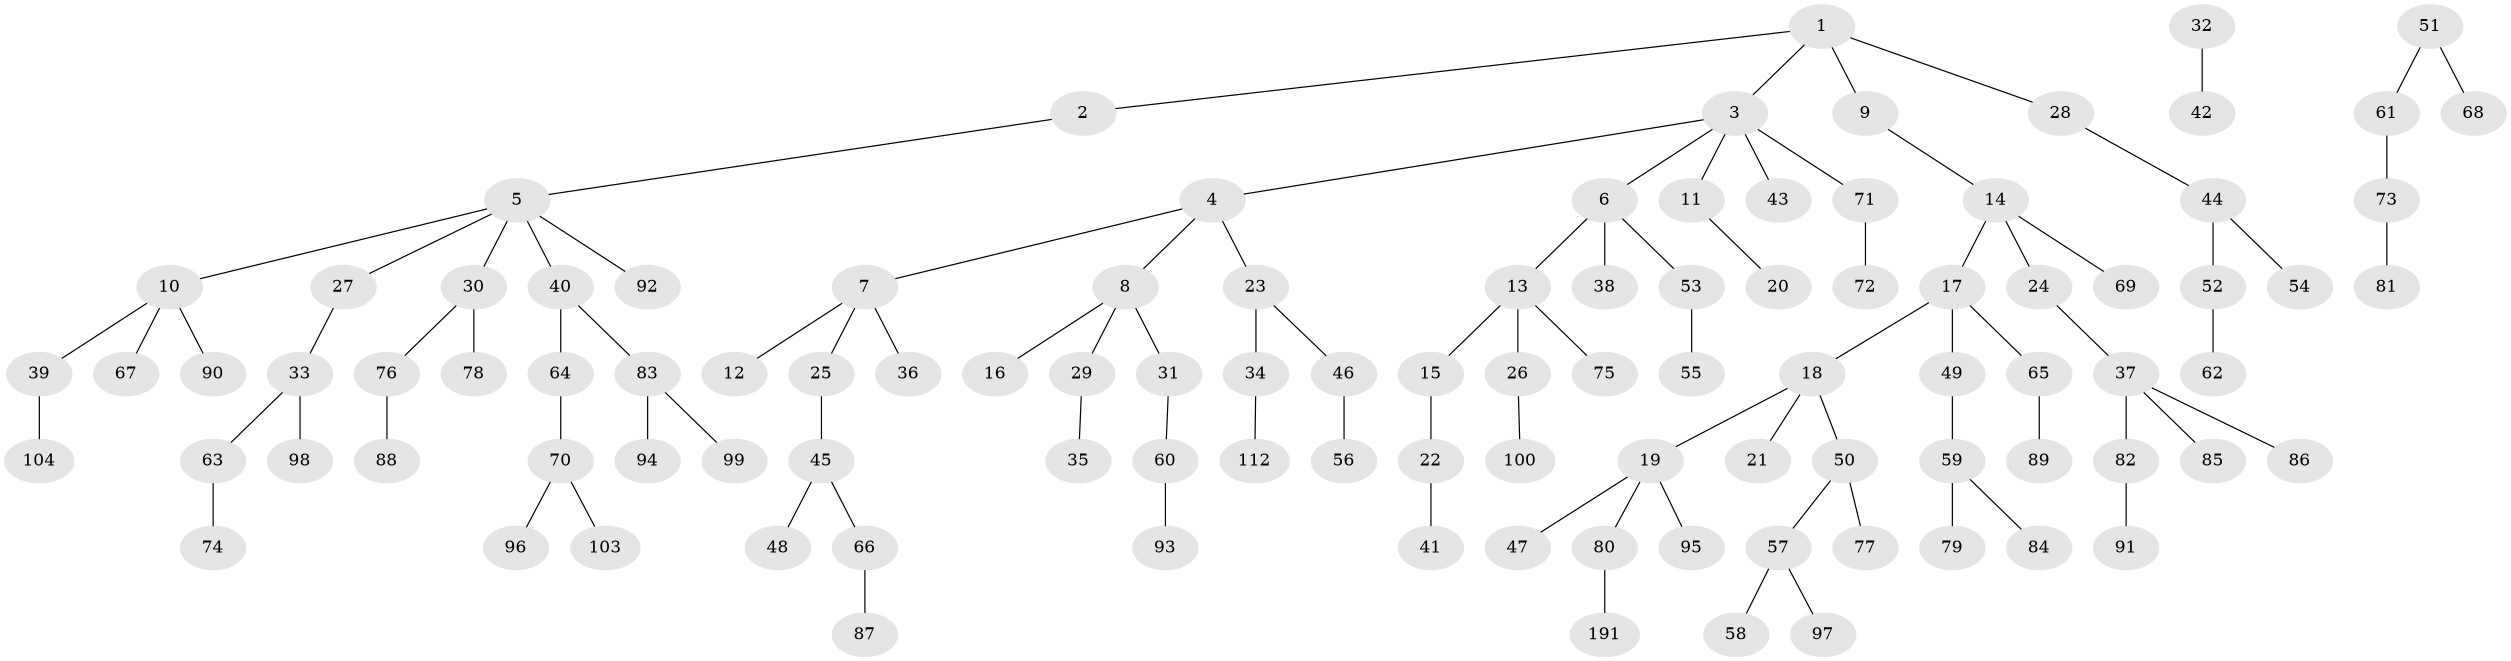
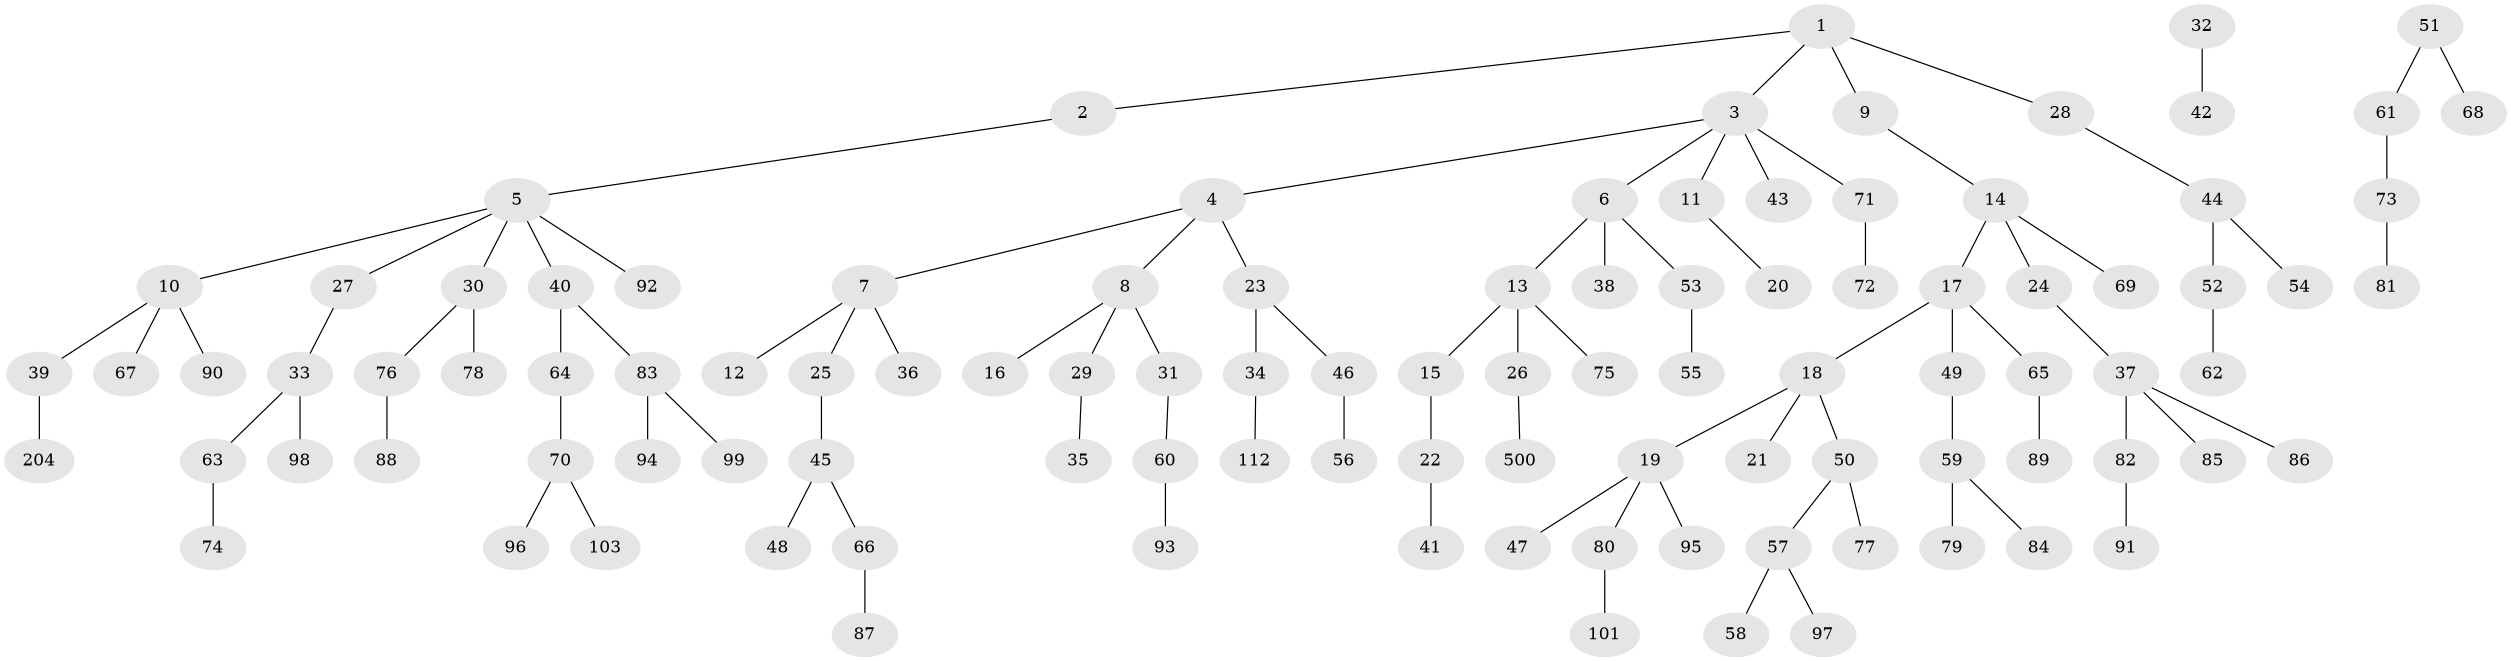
node "104": label "104" -> "204"
node "100": label "100" -> "500"
node "191": label "191" -> "101"
